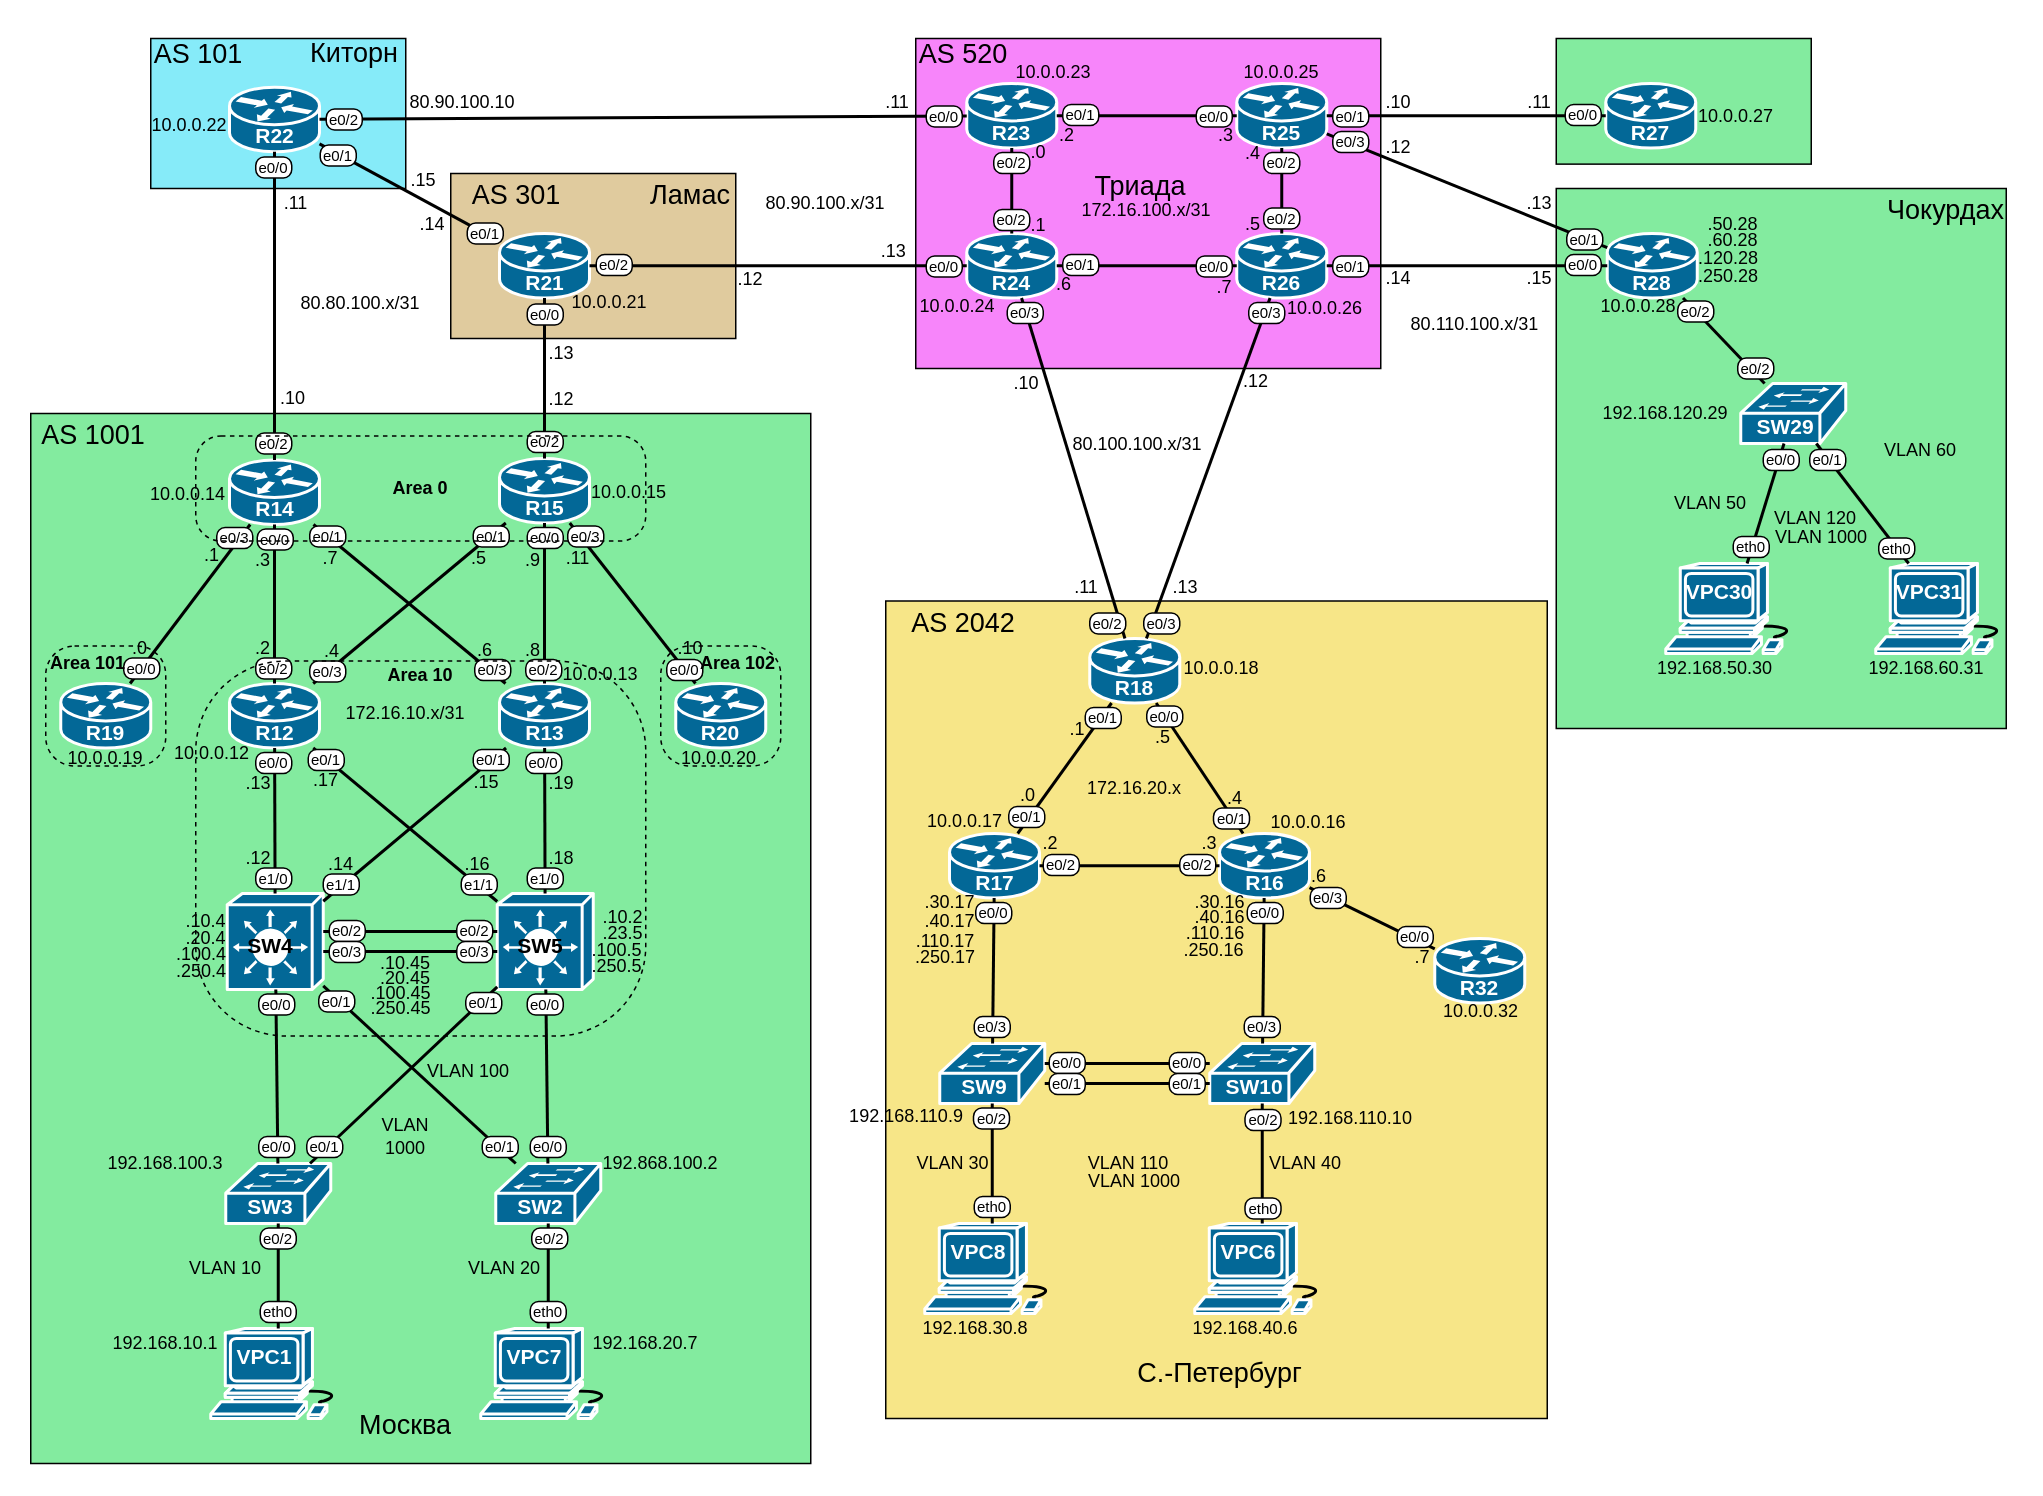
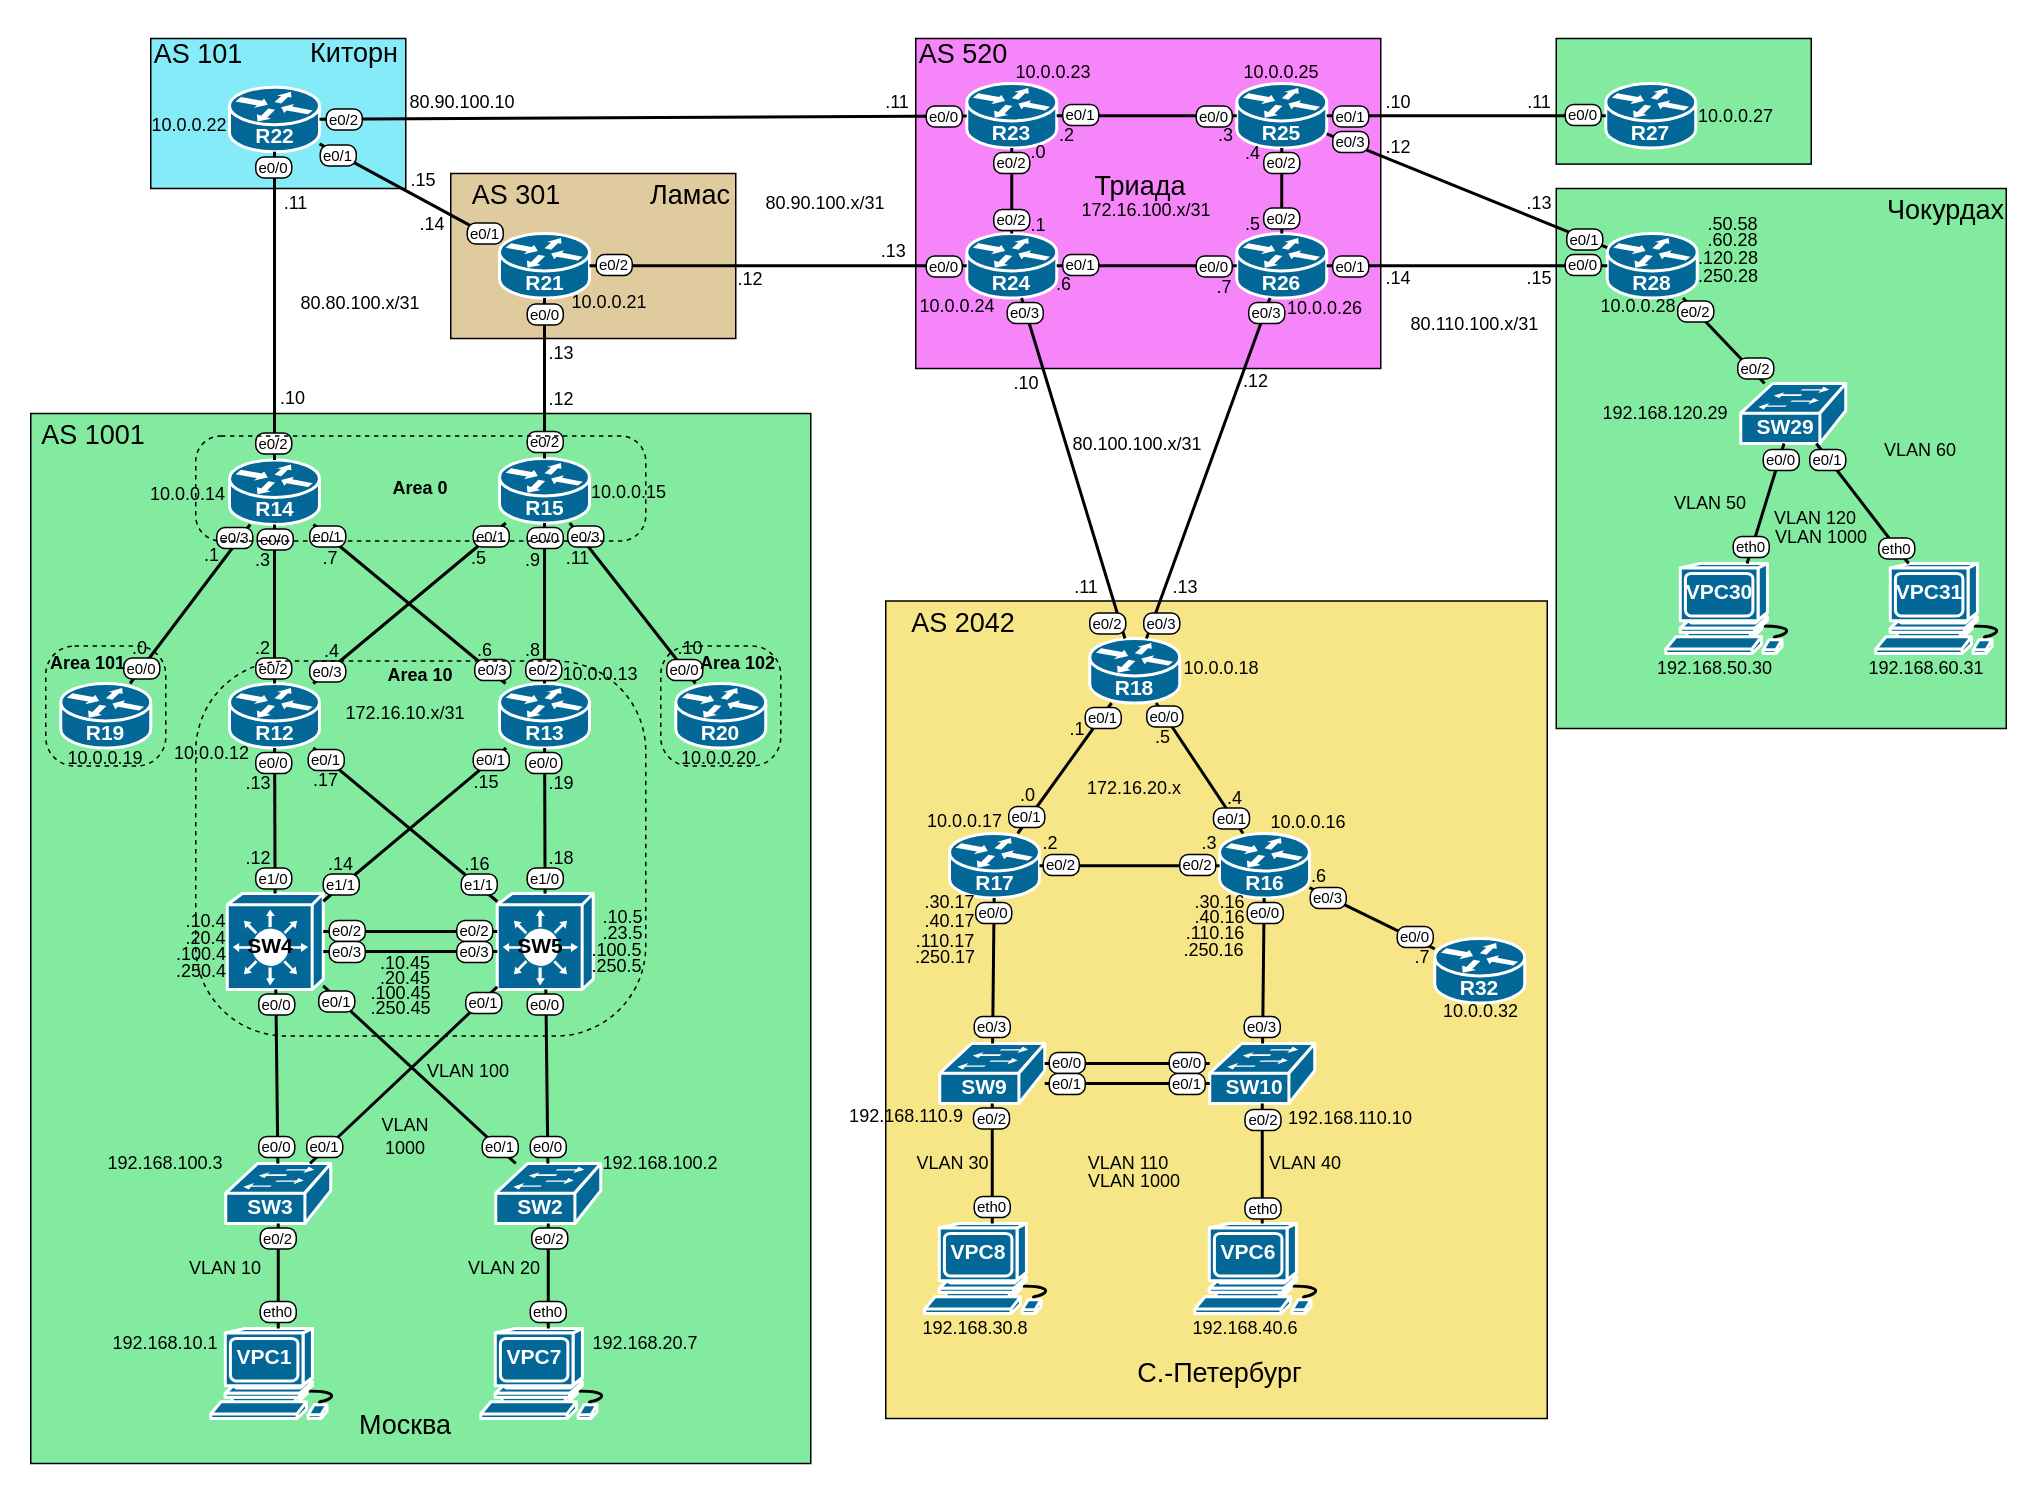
node ".50.28": label ".50.28" -> ".50.58"
node ".10.2": label ".10.2" -> ".10.5"
node "192.868.100.2": label "192.868.100.2" -> "192.168.100.2"
